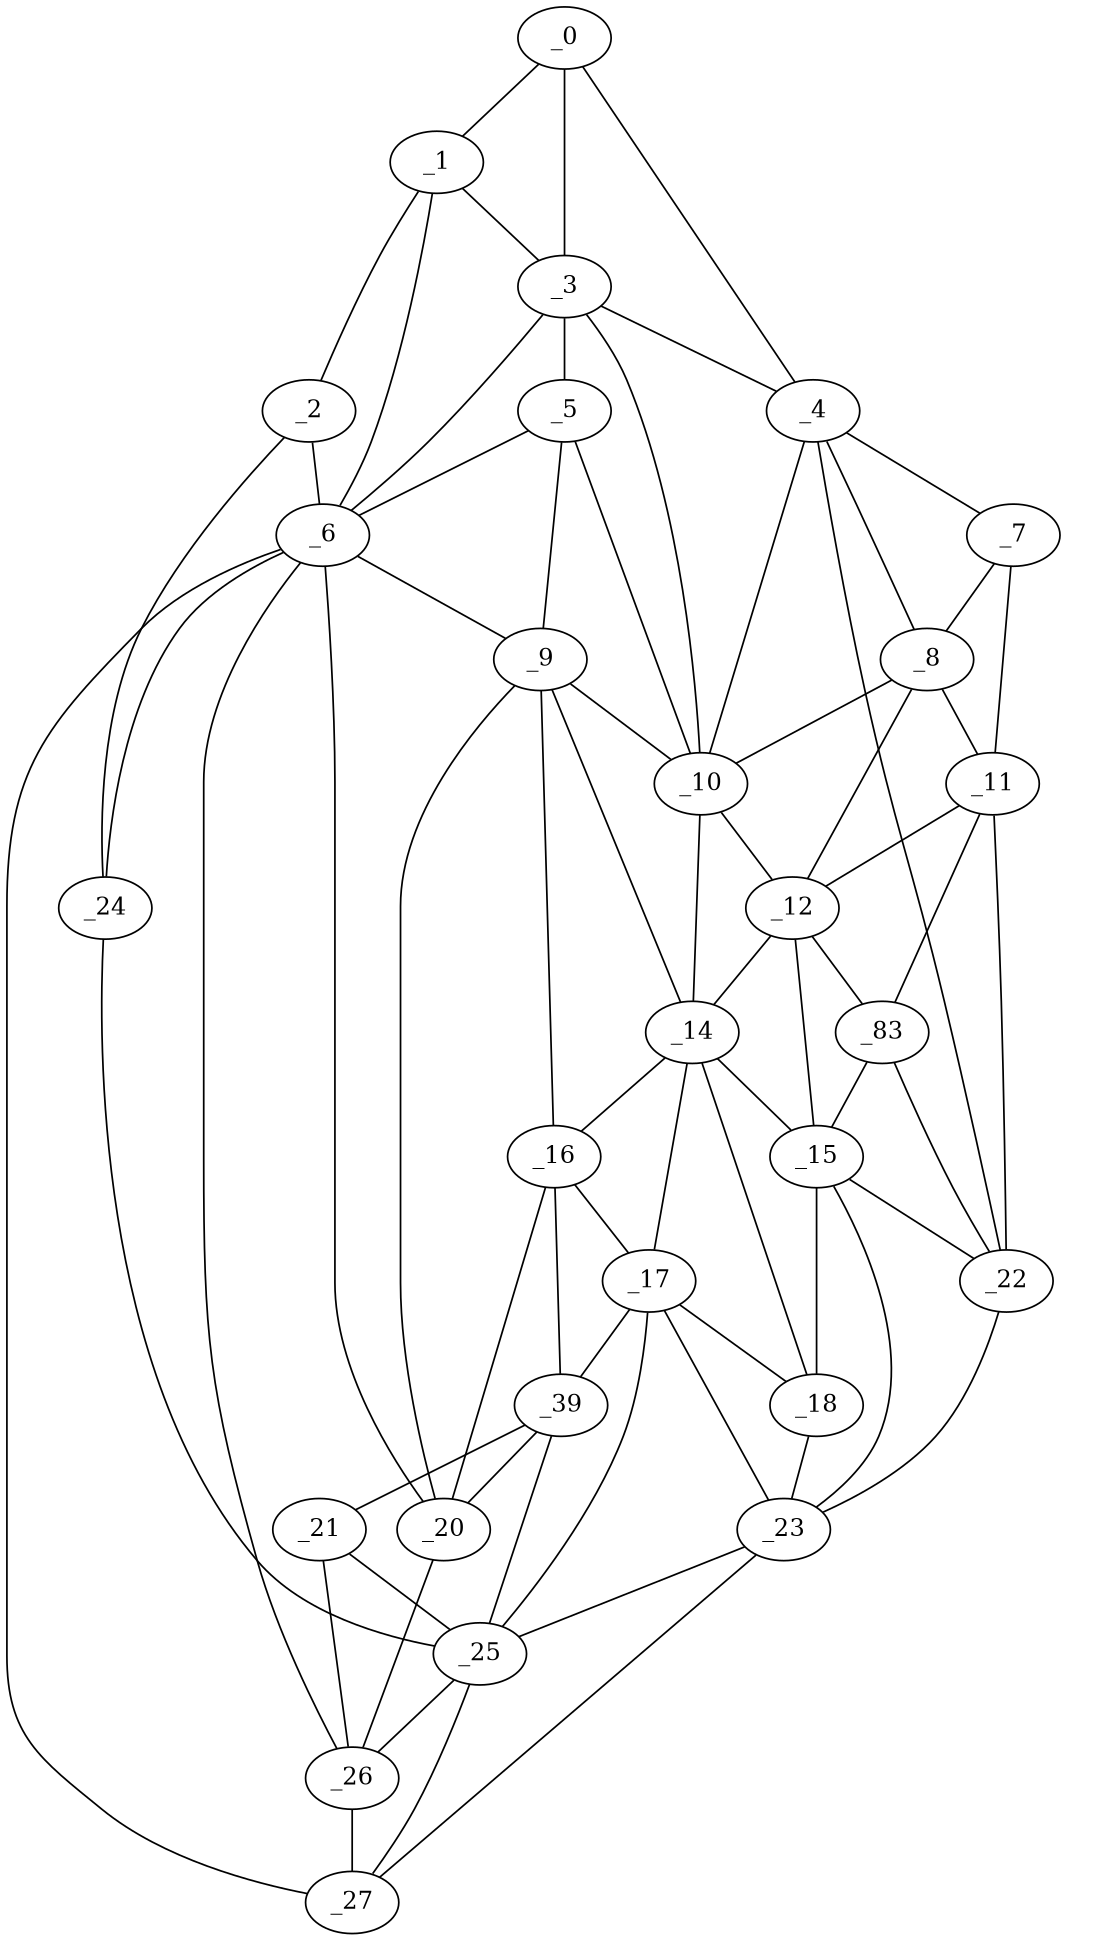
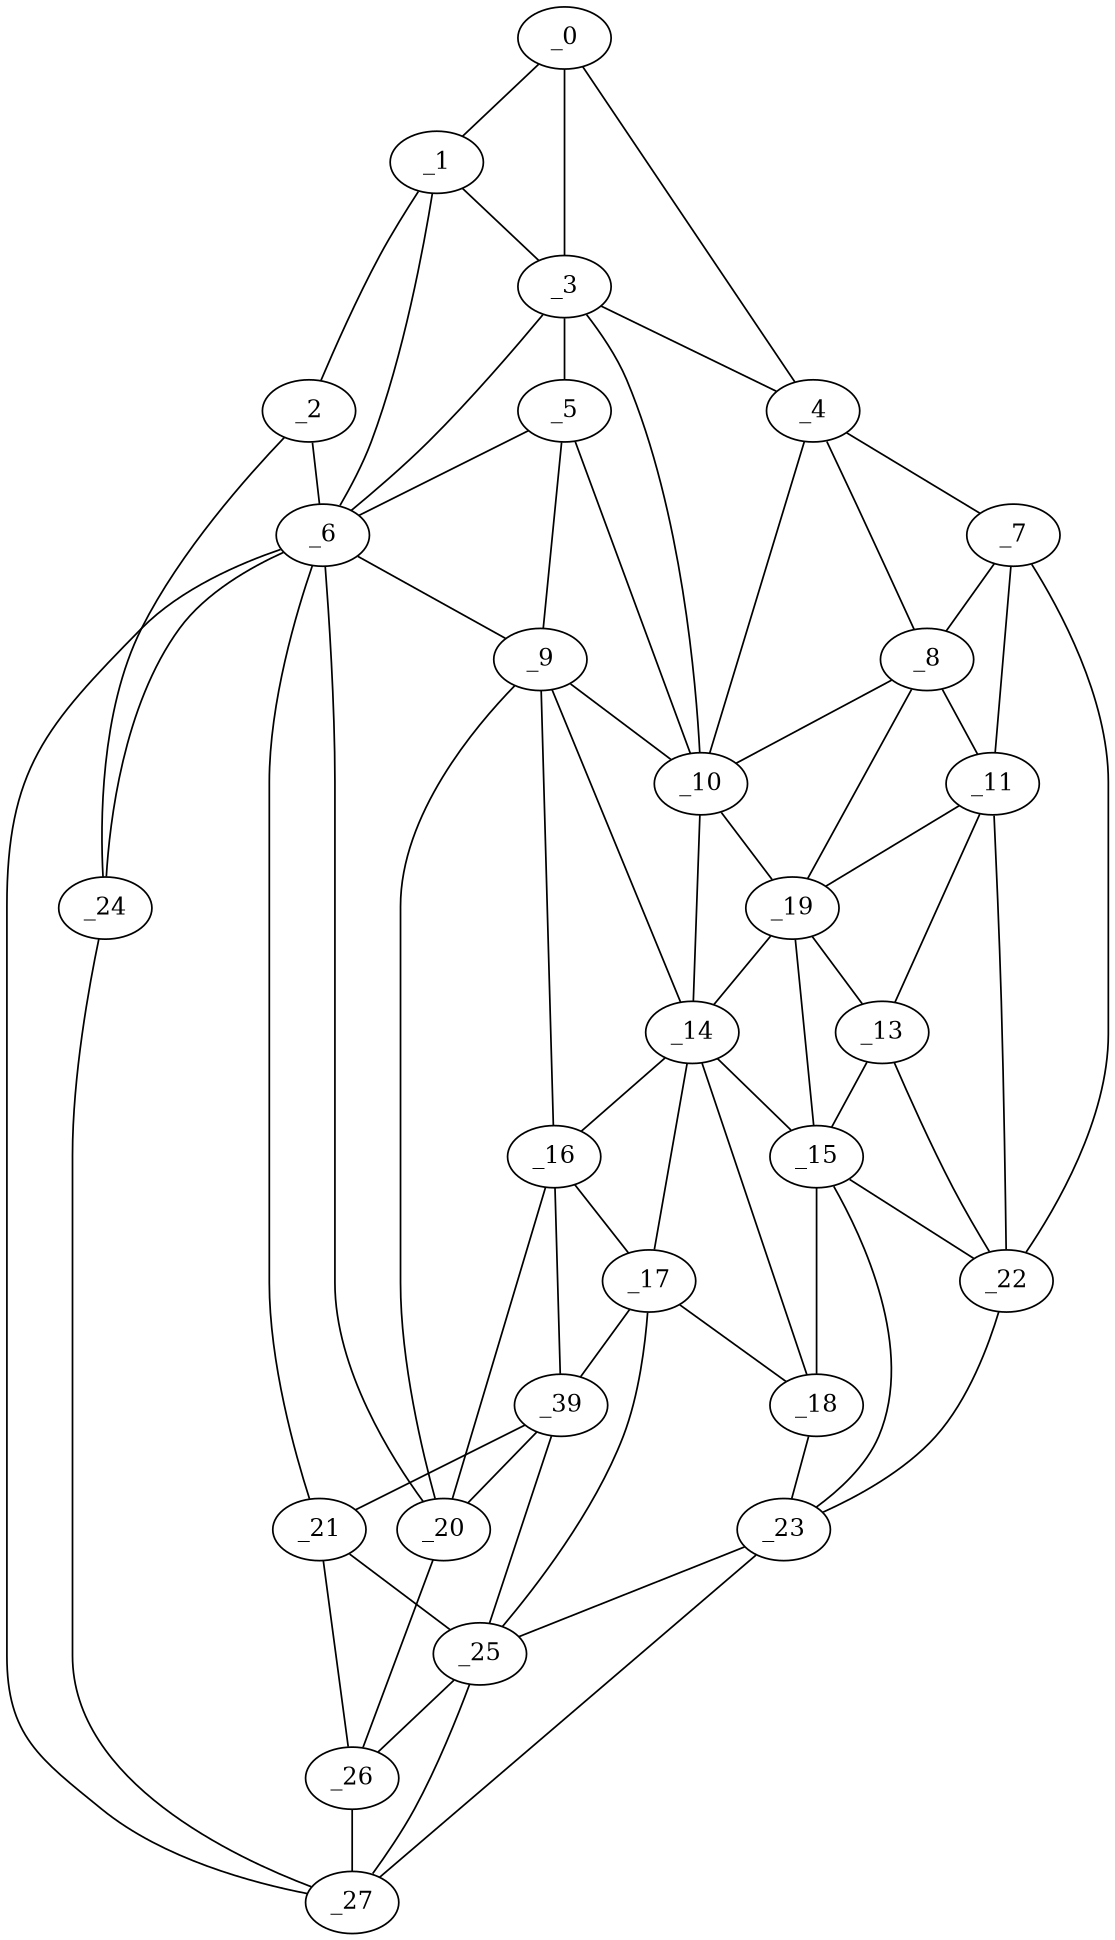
edge "_4" -- "_22": now "_7" -- "_22"
node "_12": label "_12" -> "_19"
node "_83": label "_83" -> "_13"
edge "_6" -- "_26": now "_6" -- "_21"
edge "_24" -- "_25": now "_24" -- "_27"
edge "_17" -- "_23": removed
